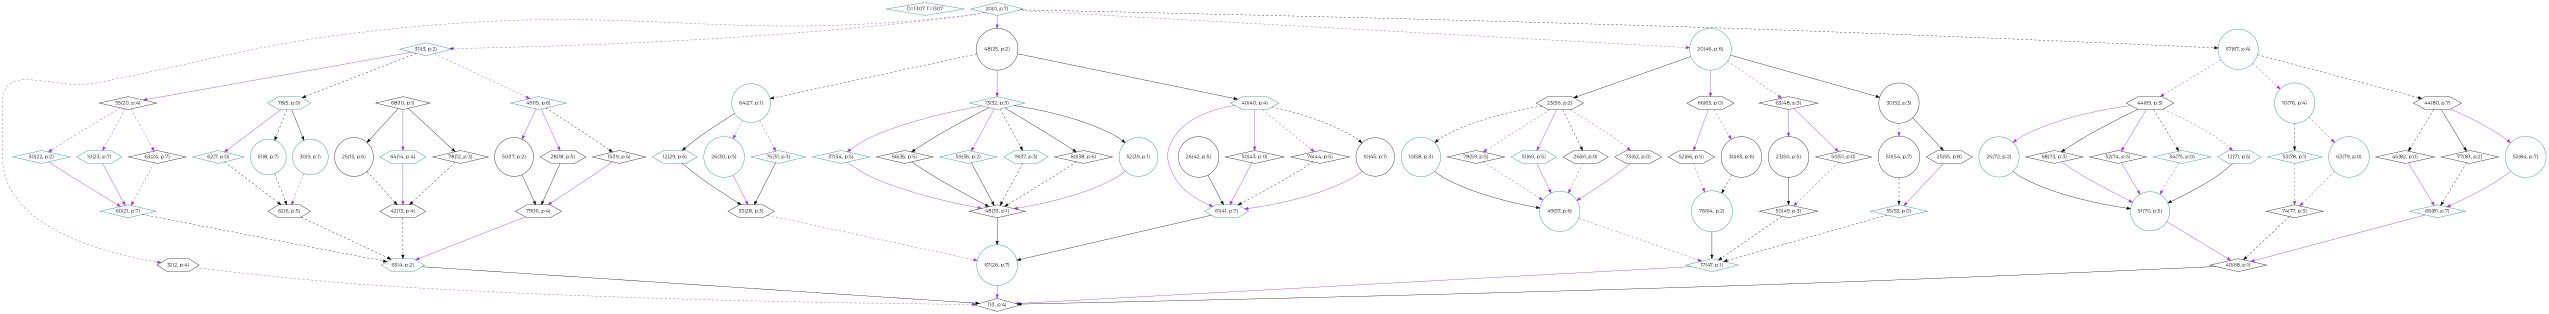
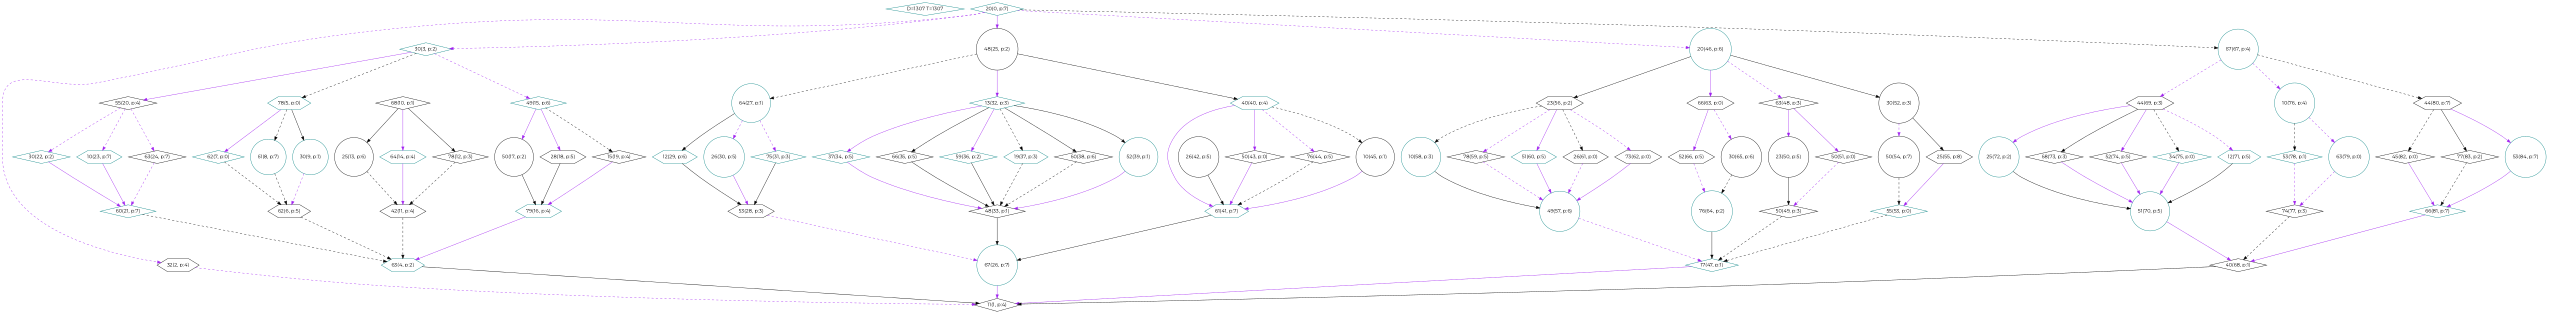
edge "34(75, p:0)" -> "51(70, p:5)": style dashed -> solid
node "42(13, p:4)": label "42(13, p:4)" -> "42(11, p:4)"
node "79(16, p:4)": color black -> teal
